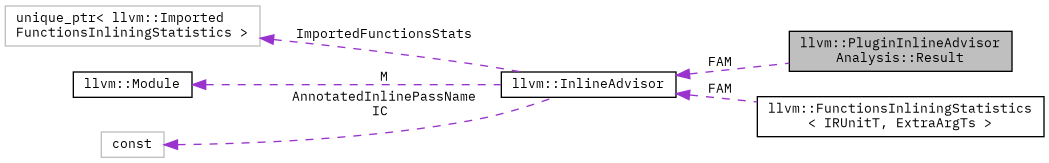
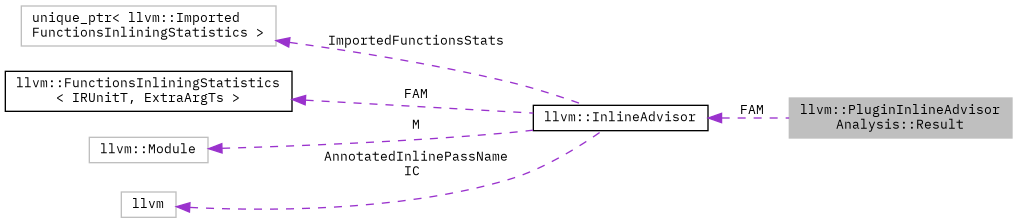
node "llvm::PluginInlineAdvisor Analysis::Result": color black -> grey75
node "llvm::Module": color black -> grey75
edge "llvm::FunctionsInliningStatistics < IRUnitT, ExtraArgTs >" -> "llvm::InlineAdvisor": reversed
node "const": label "const" -> "llvm"
